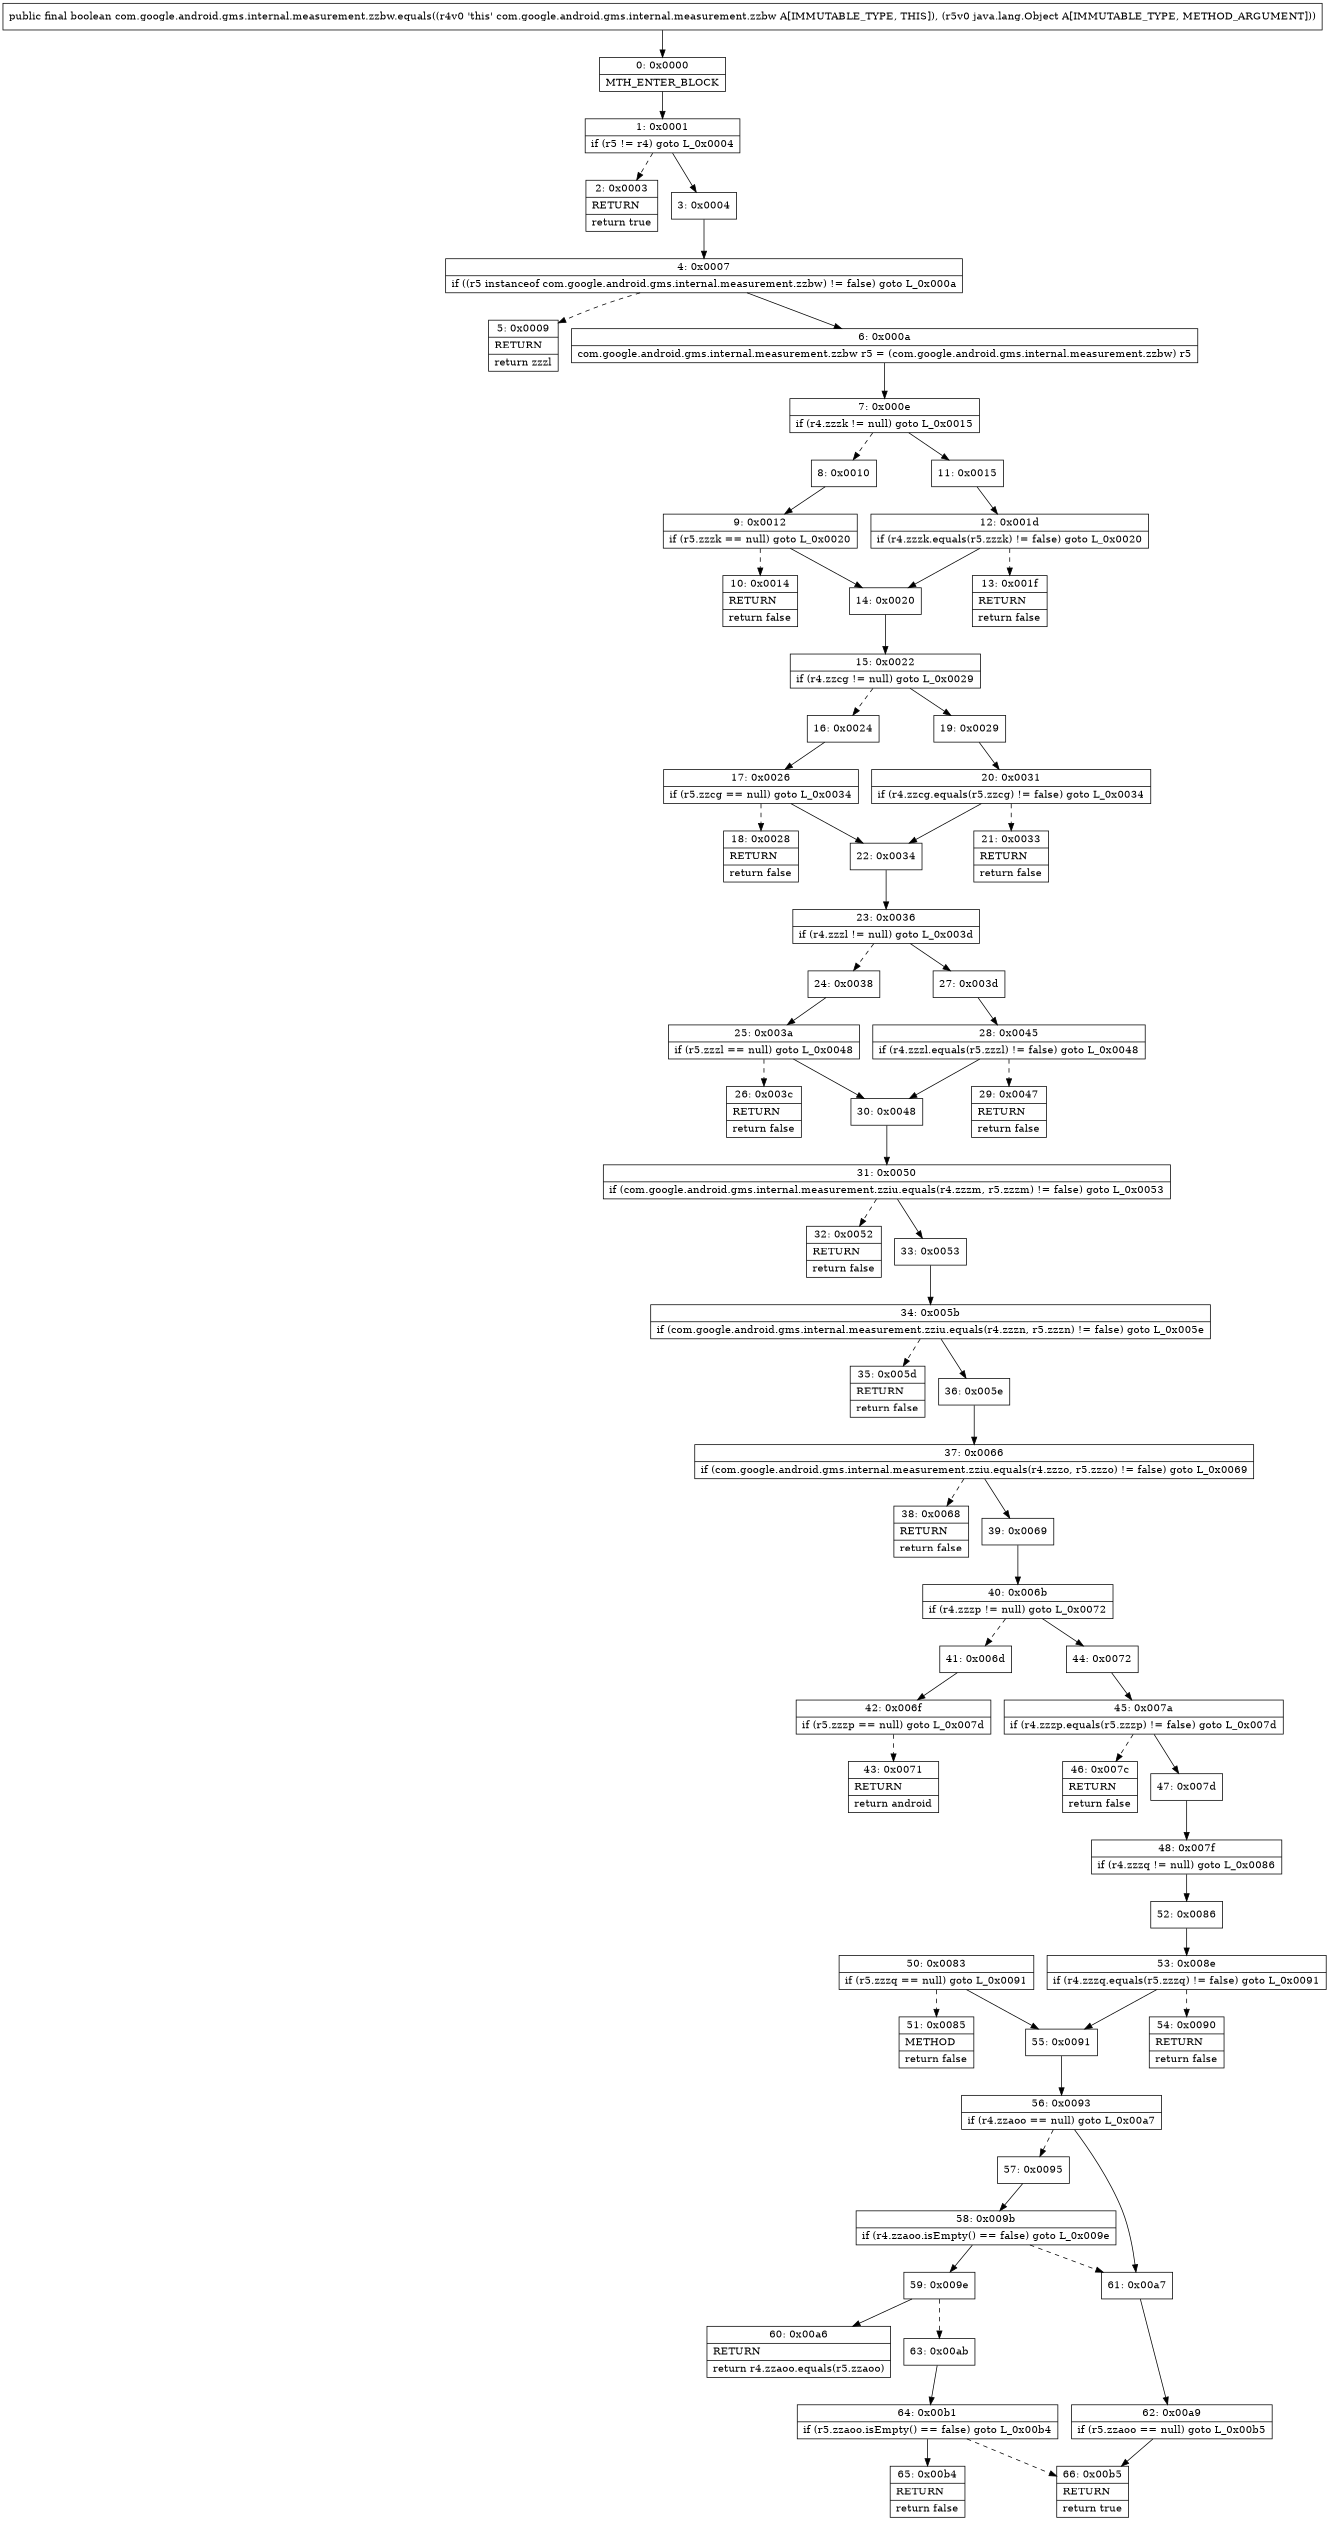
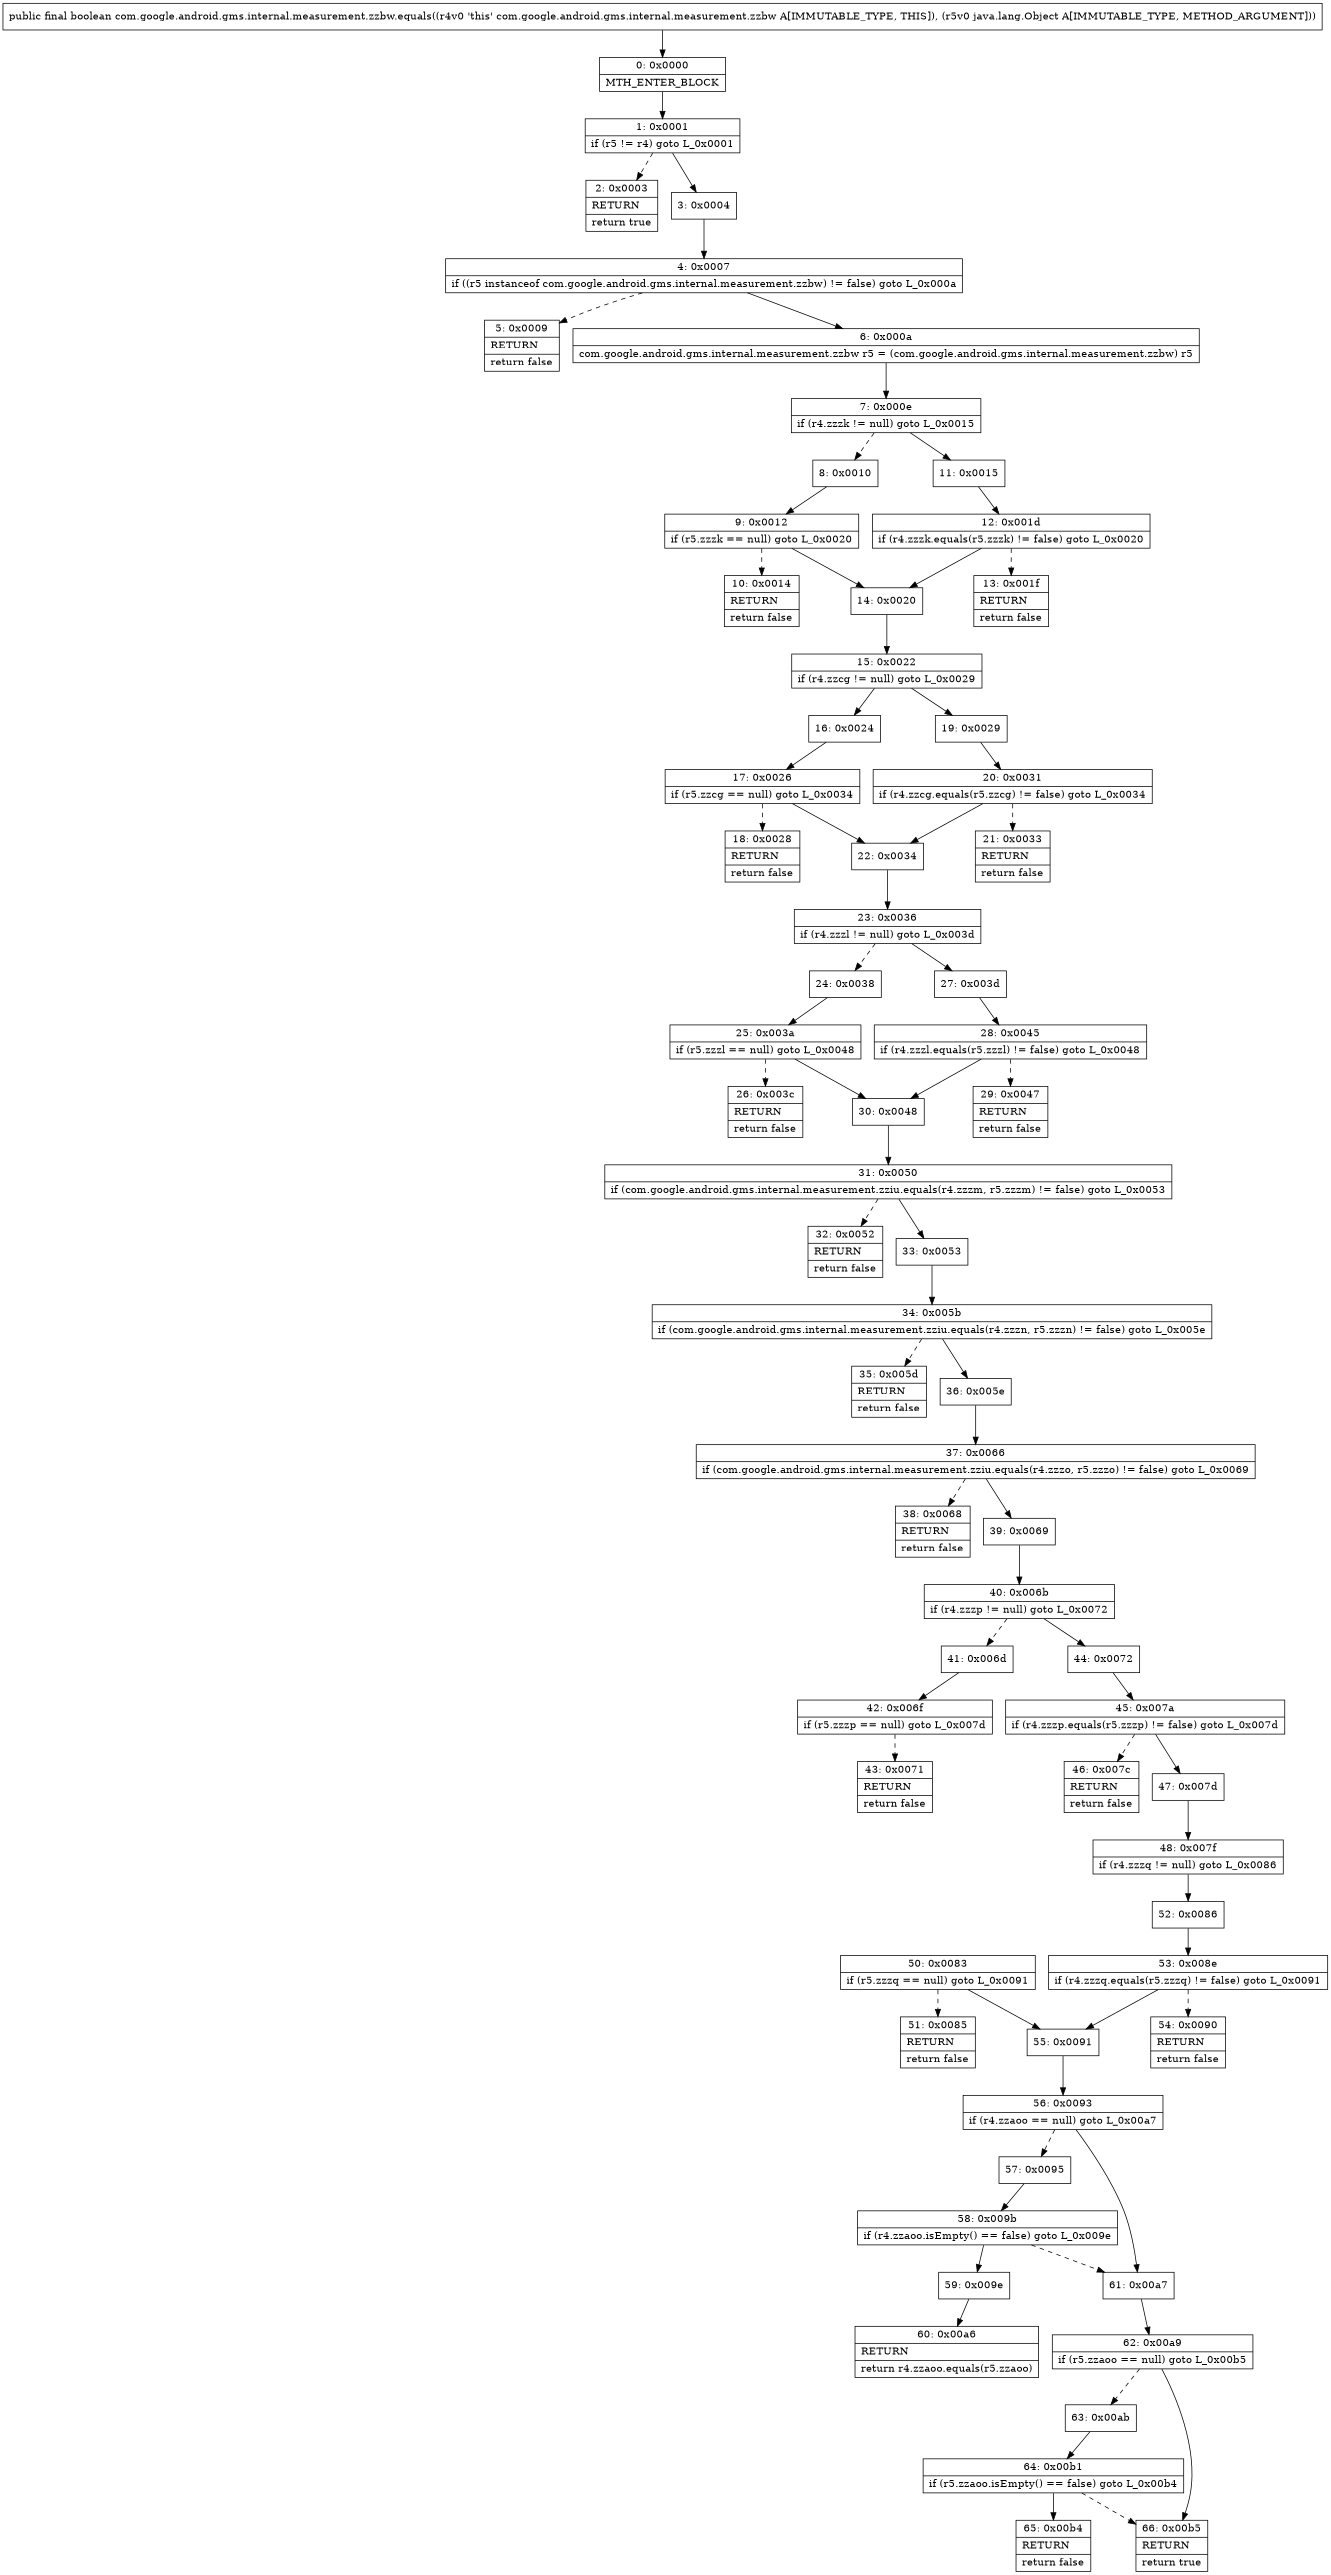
node "1: 0x0001": text "if (r5 != r4) goto L_0x0004" -> "if (r5 != r4) goto L_0x0001"
node "5: 0x0009": text "return zzzl" -> "return false"
edge "15: 0x0022" -> "16: 0x0024": style dashed -> solid
node "43: 0x0071": text "return android" -> "return false"
node "51: 0x0085": text "METHOD" -> "RETURN"
edge "59: 0x009e" -> "63: 0x00ab": now "62: 0x00a9" -> "63: 0x00ab"
